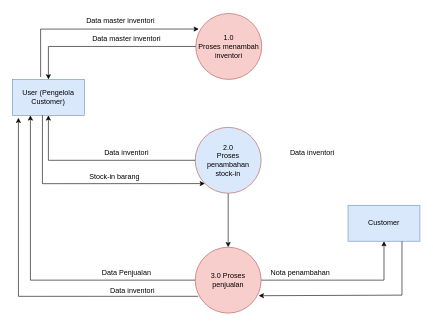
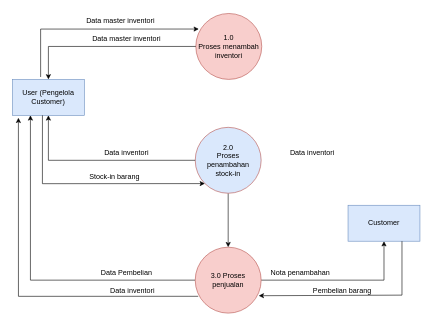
node "Data Penjualan": label "Data Penjualan" -> "Data Pembelian"
node "Pembelian barang": added
